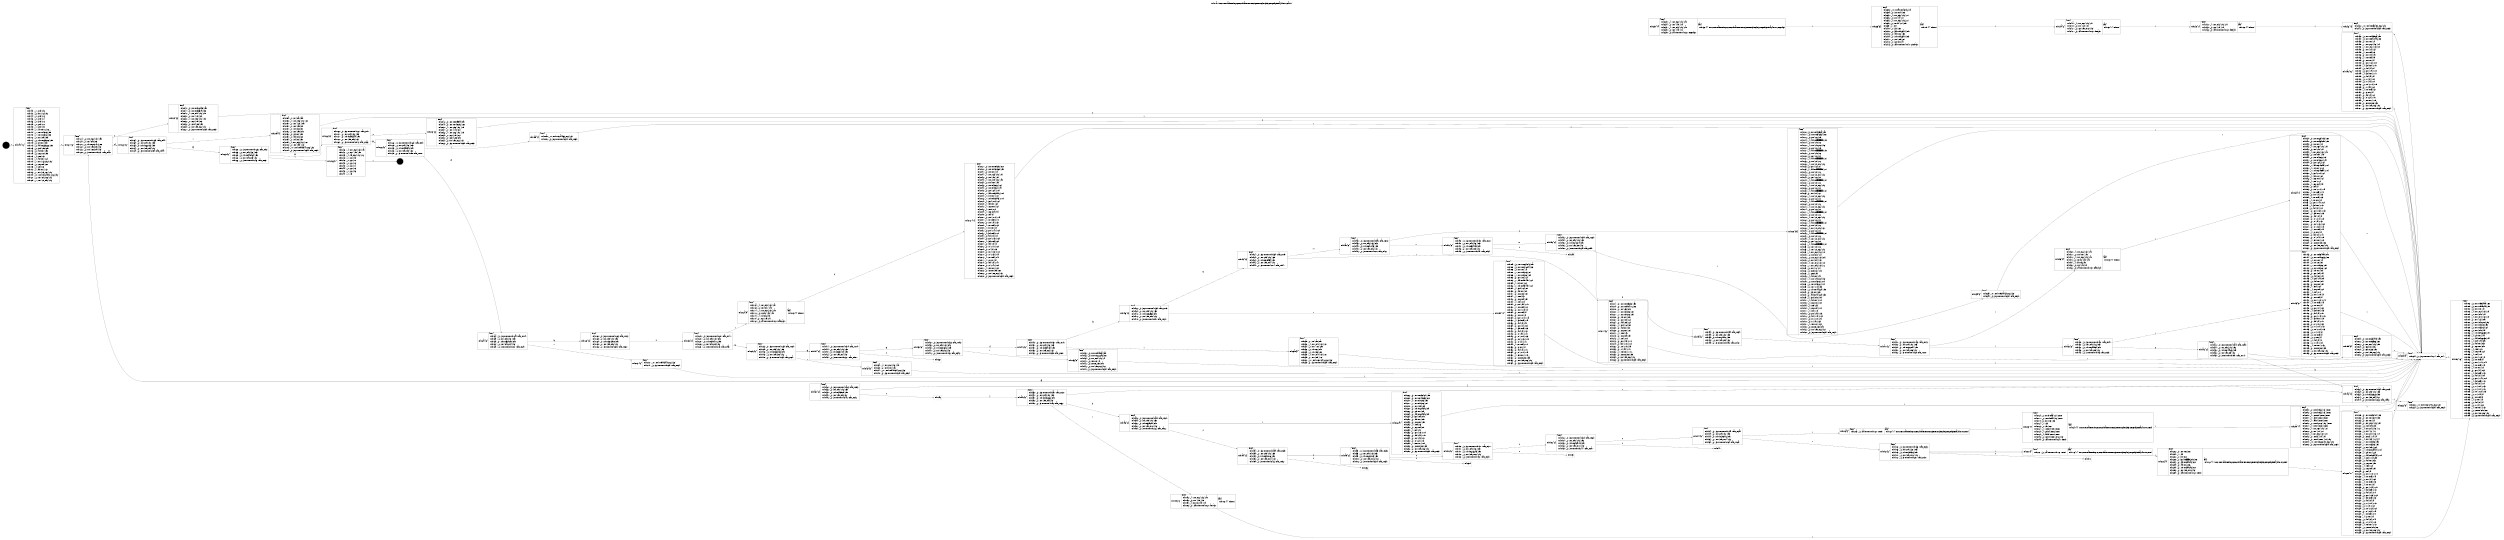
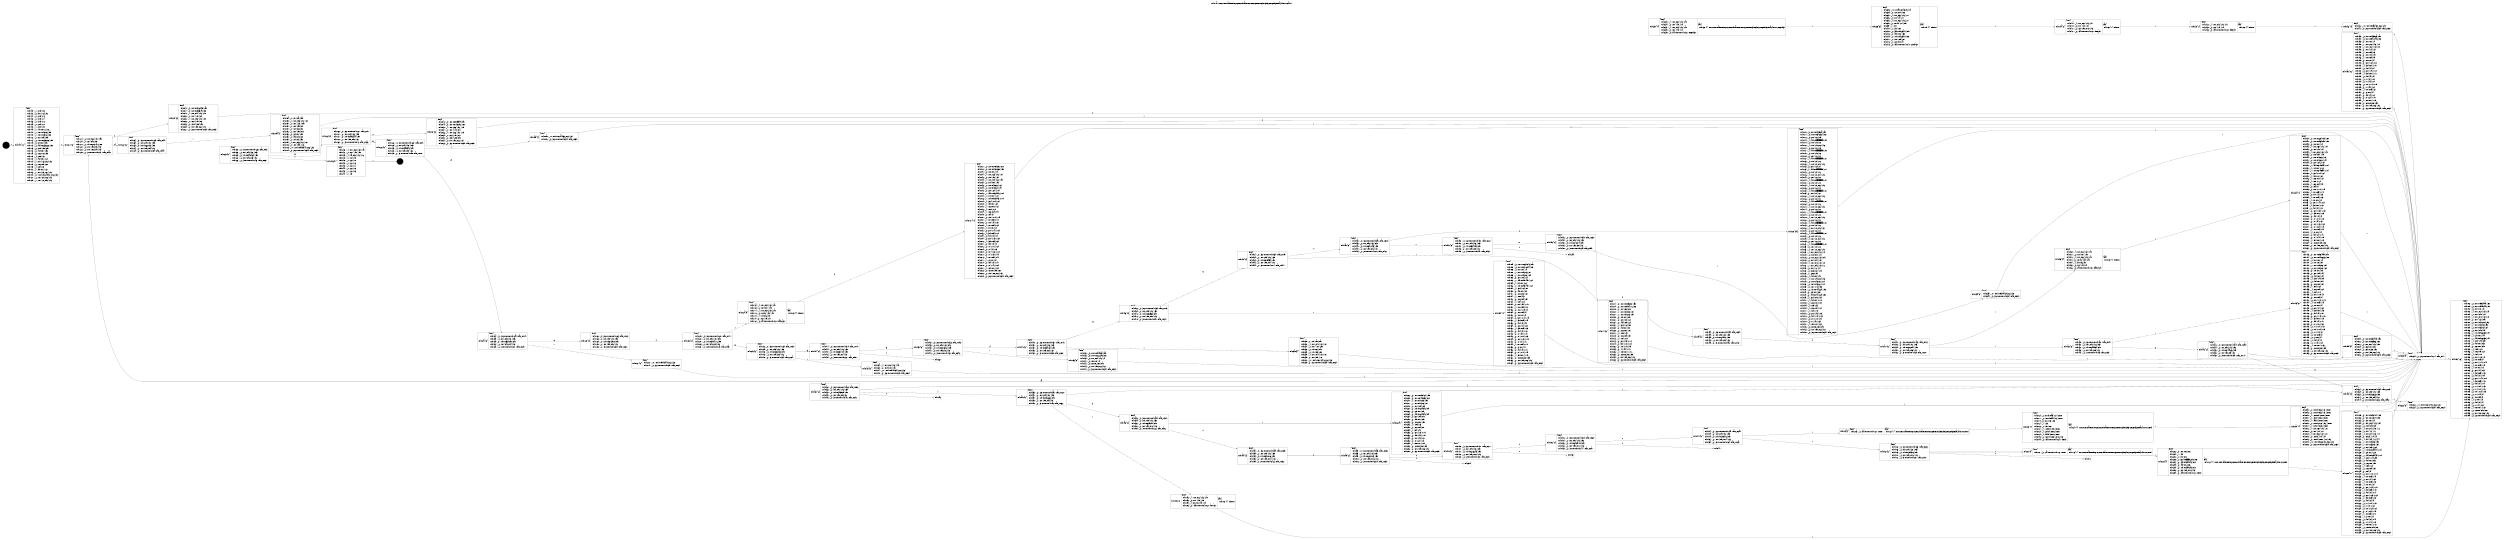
edge "0x401834 [28]" -> "0x401850 [28]": removed, label "23"
edge "0x401e08 [166]" -> "0x4025dd [5]": reversed
edge "0x402498" -> "0x401a9c [28]": now "0x401a80 [28]" -> "0x401a9c [28]"
node "0x402456": removed
